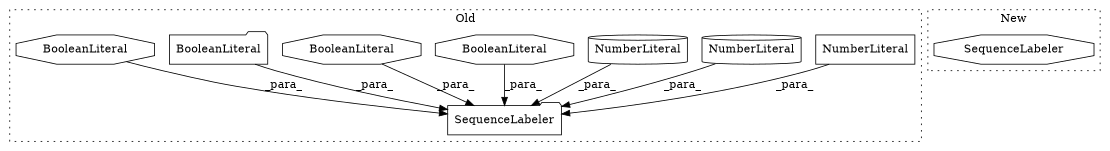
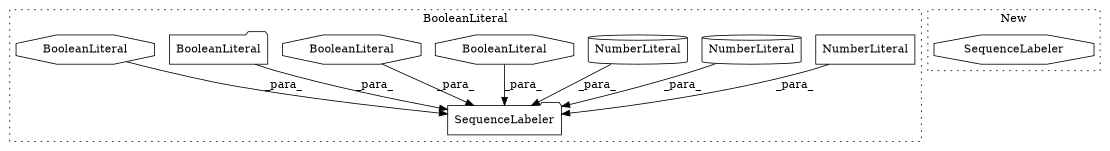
cluster "Old": label "Old" -> "BooleanLiteral"
